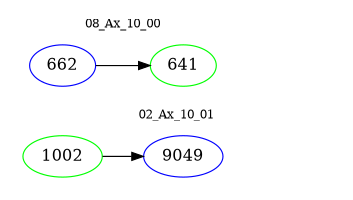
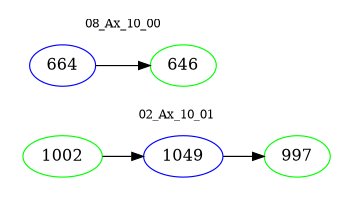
node "662": label "662" -> "664"
node "641": label "641" -> "646"
node "9049": label "9049" -> "1049"
node "997": added
